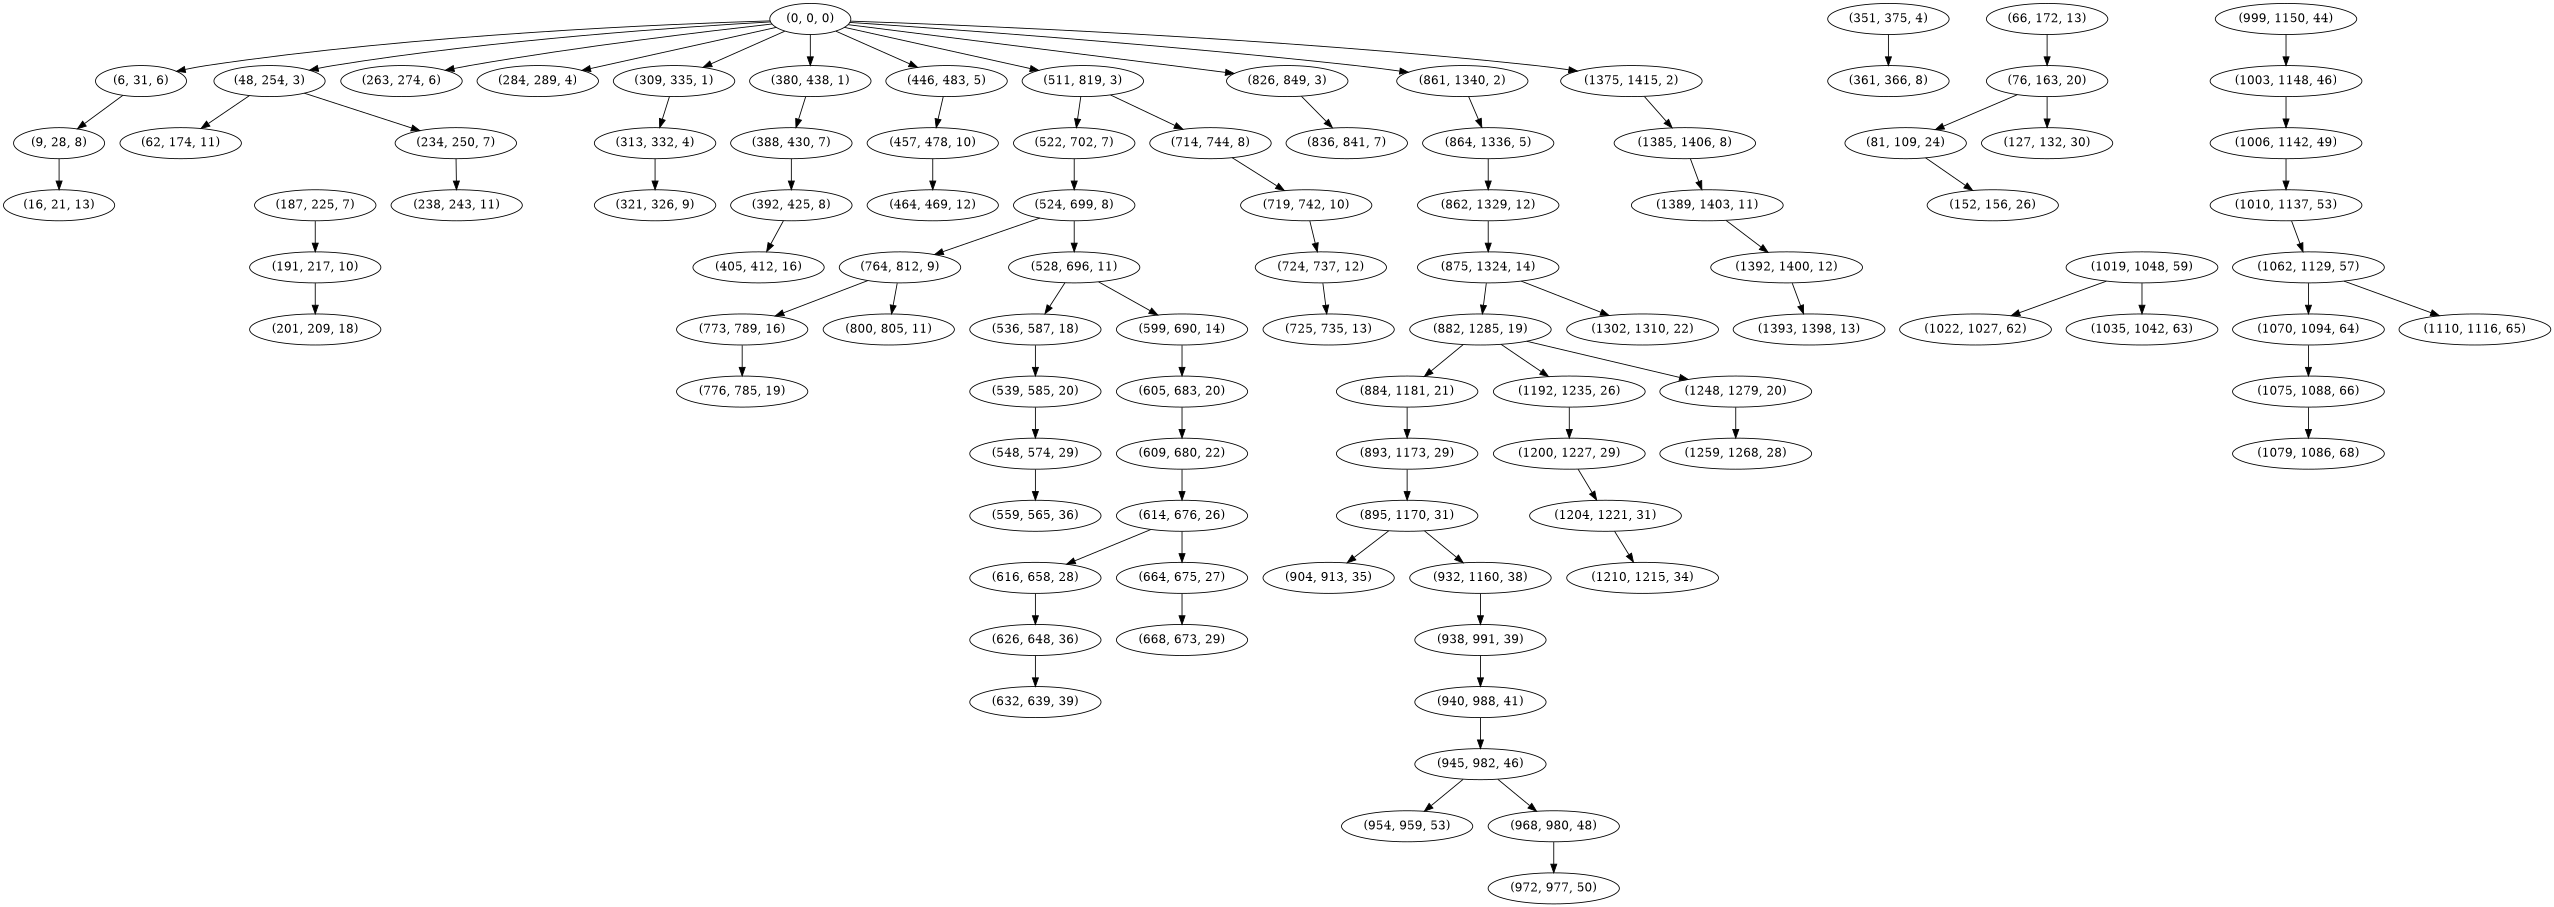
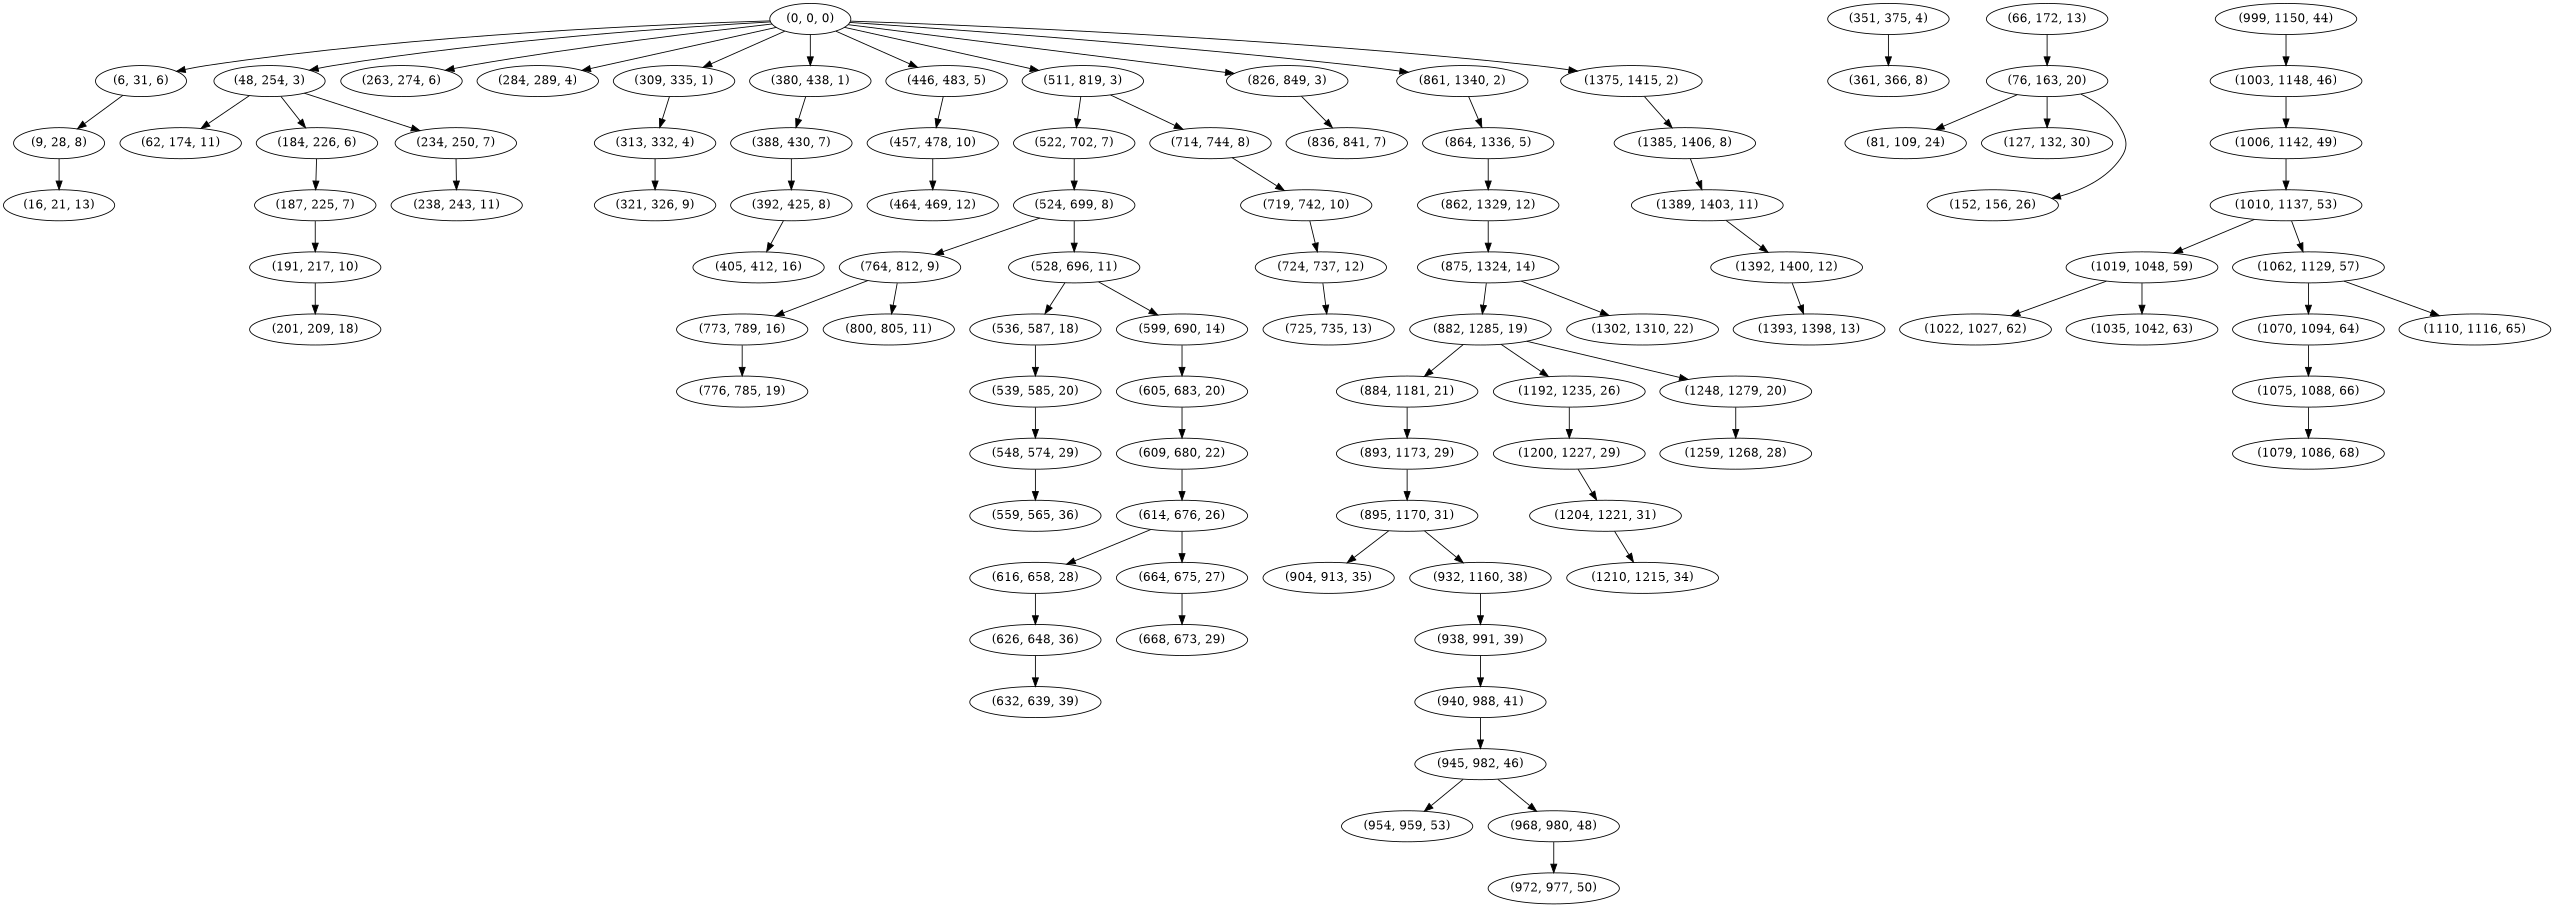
node "(184, 226, 6)": added
edge "(81, 109, 24)" -> "(152, 156, 26)": now "(76, 163, 20)" -> "(152, 156, 26)"
edge "(1010, 1137, 53)" -> "(1019, 1048, 59)": added
